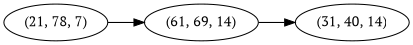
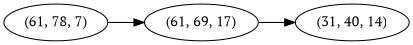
node "(21, 78, 7)": label "(21, 78, 7)" -> "(61, 78, 7)"
node "(61, 69, 14)": label "(61, 69, 14)" -> "(61, 69, 17)"
